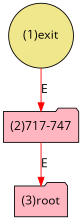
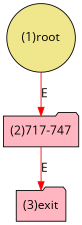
node "(1)exit": label "(1)exit" -> "(1)root"
node "(3)root": label "(3)root" -> "(3)exit"
